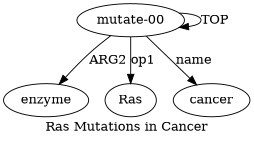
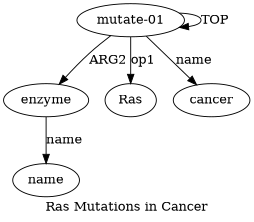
node "mutate-00": label "mutate-00" -> "mutate-01"
node "name": added
